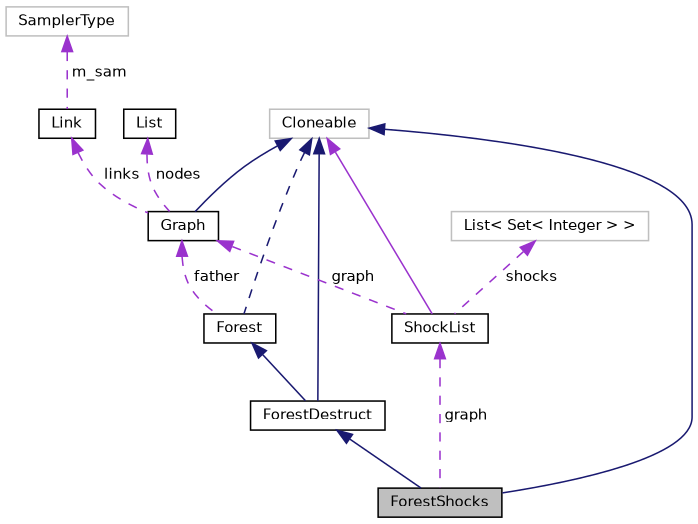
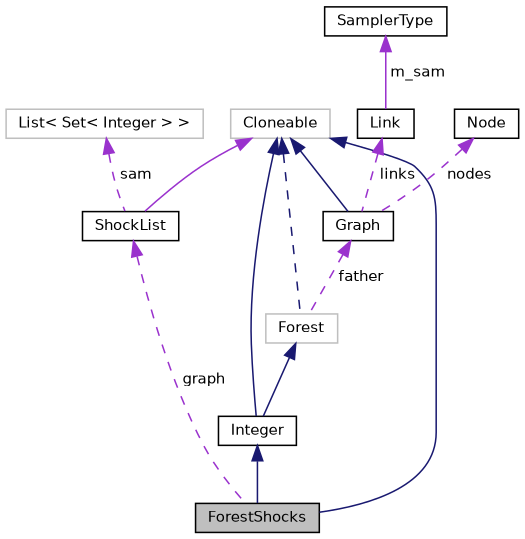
node "SamplerType": color grey75 -> black
edge "Link" -> "SamplerType": style dashed -> solid
node "List": label "List" -> "Node"
edge "ShockList" -> "List< Set< Integer > >": label " shocks" -> " sam"
edge "ShockList" -> "Graph": removed, label "graph"
node "Forest": color black -> grey75
node "ForestDestruct": label "ForestDestruct" -> "Integer"
